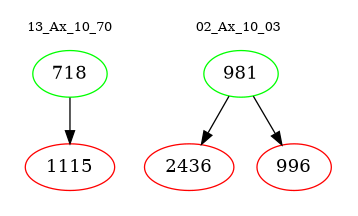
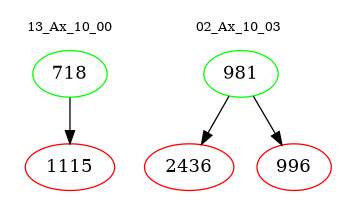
cluster "13_Ax_10_70": label "13_Ax_10_70" -> "13_Ax_10_00"
